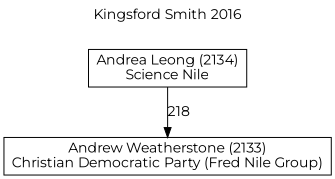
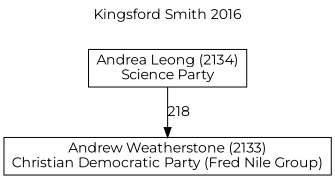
node "Andrea Leong (2134) Science Nile": label "Andrea Leong (2134) Science Nile" -> "Andrea Leong (2134) Science Party"
